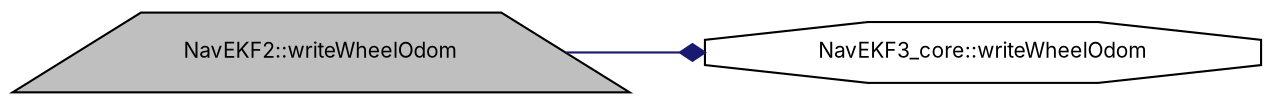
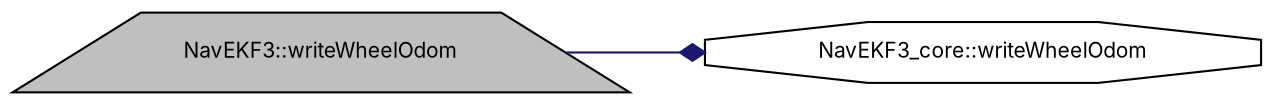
node "NavEKF2::writeWheelOdom": label "NavEKF2::writeWheelOdom" -> "NavEKF3::writeWheelOdom"
